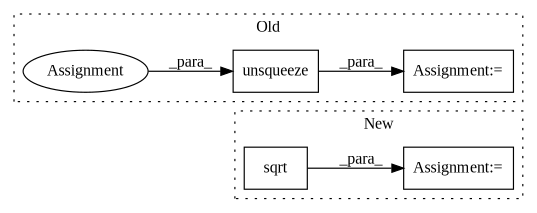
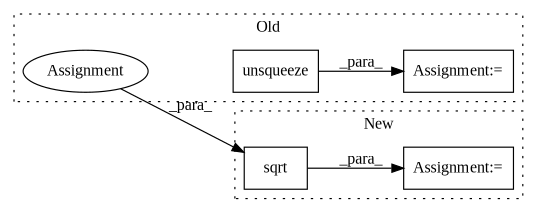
edge "Assignment" -> "unsqueeze": now "Assignment" -> "sqrt"
